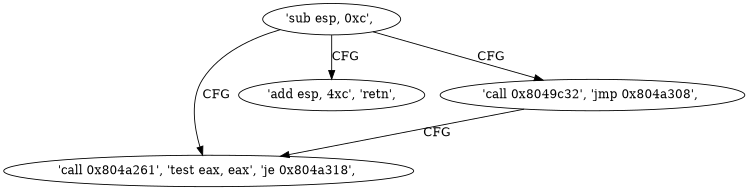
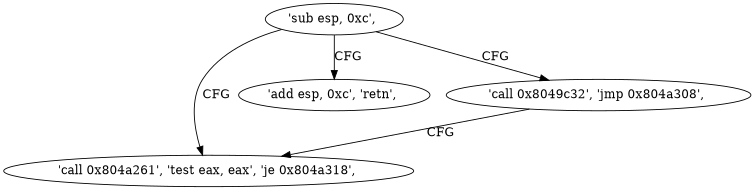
node "'add esp, 4xc', 'retn',": label "'add esp, 4xc', 'retn'," -> "'add esp, 0xc', 'retn',"
